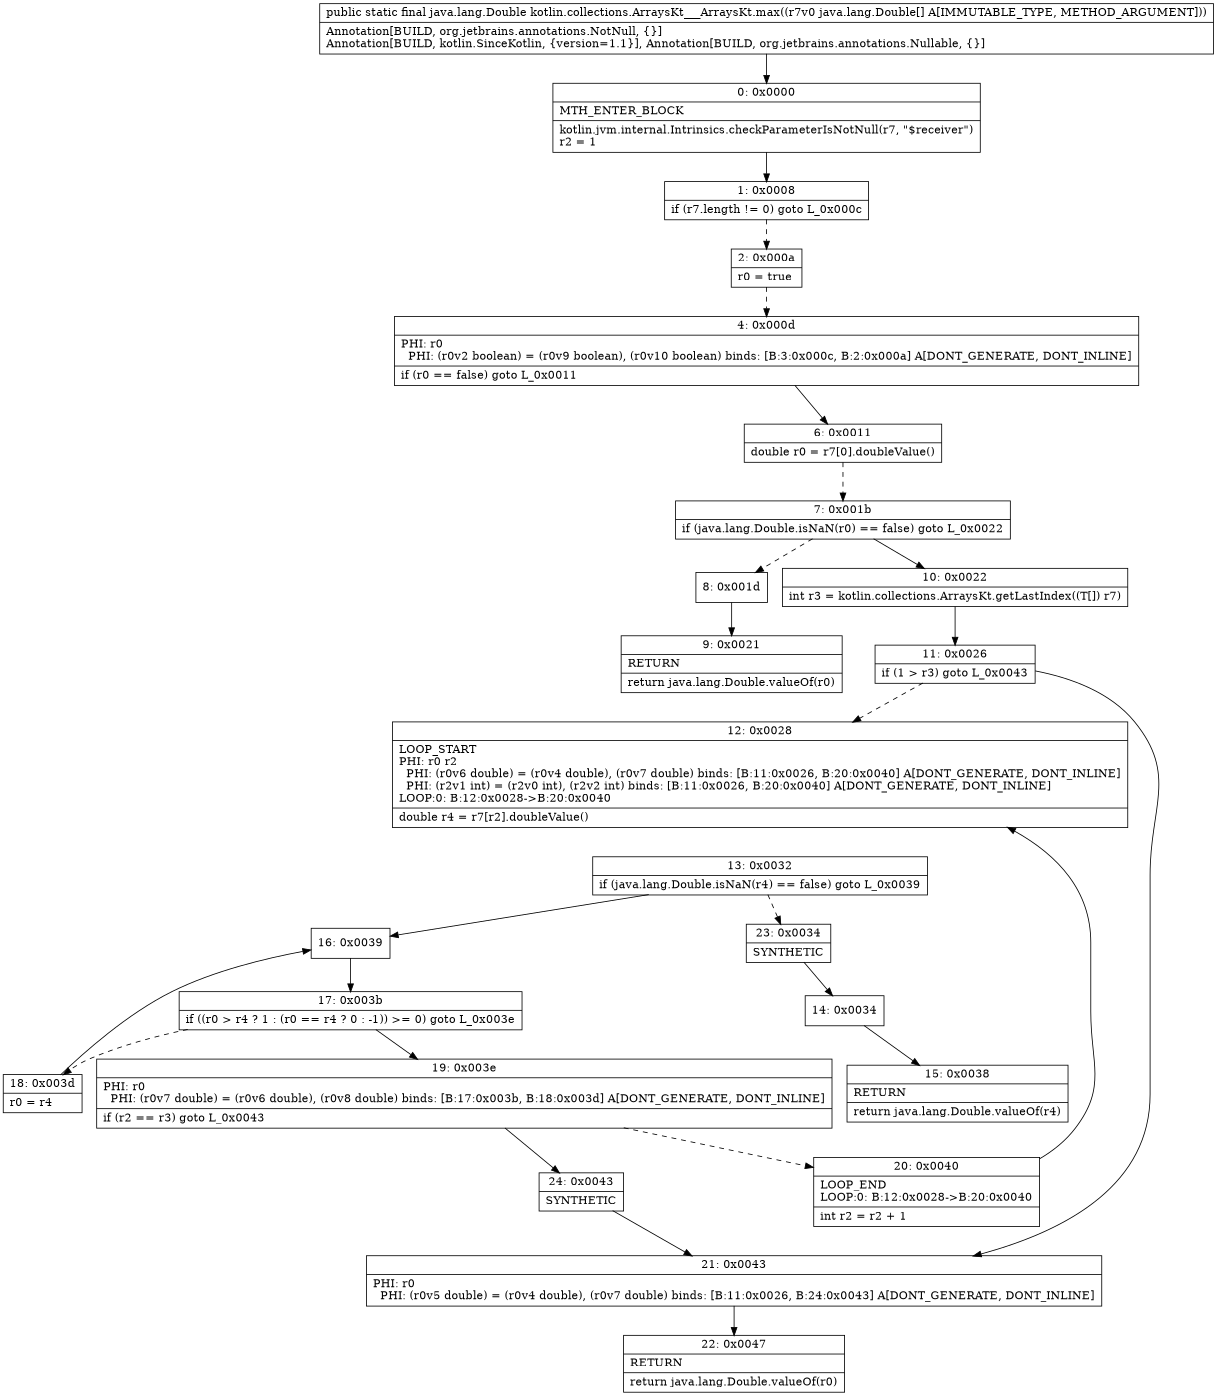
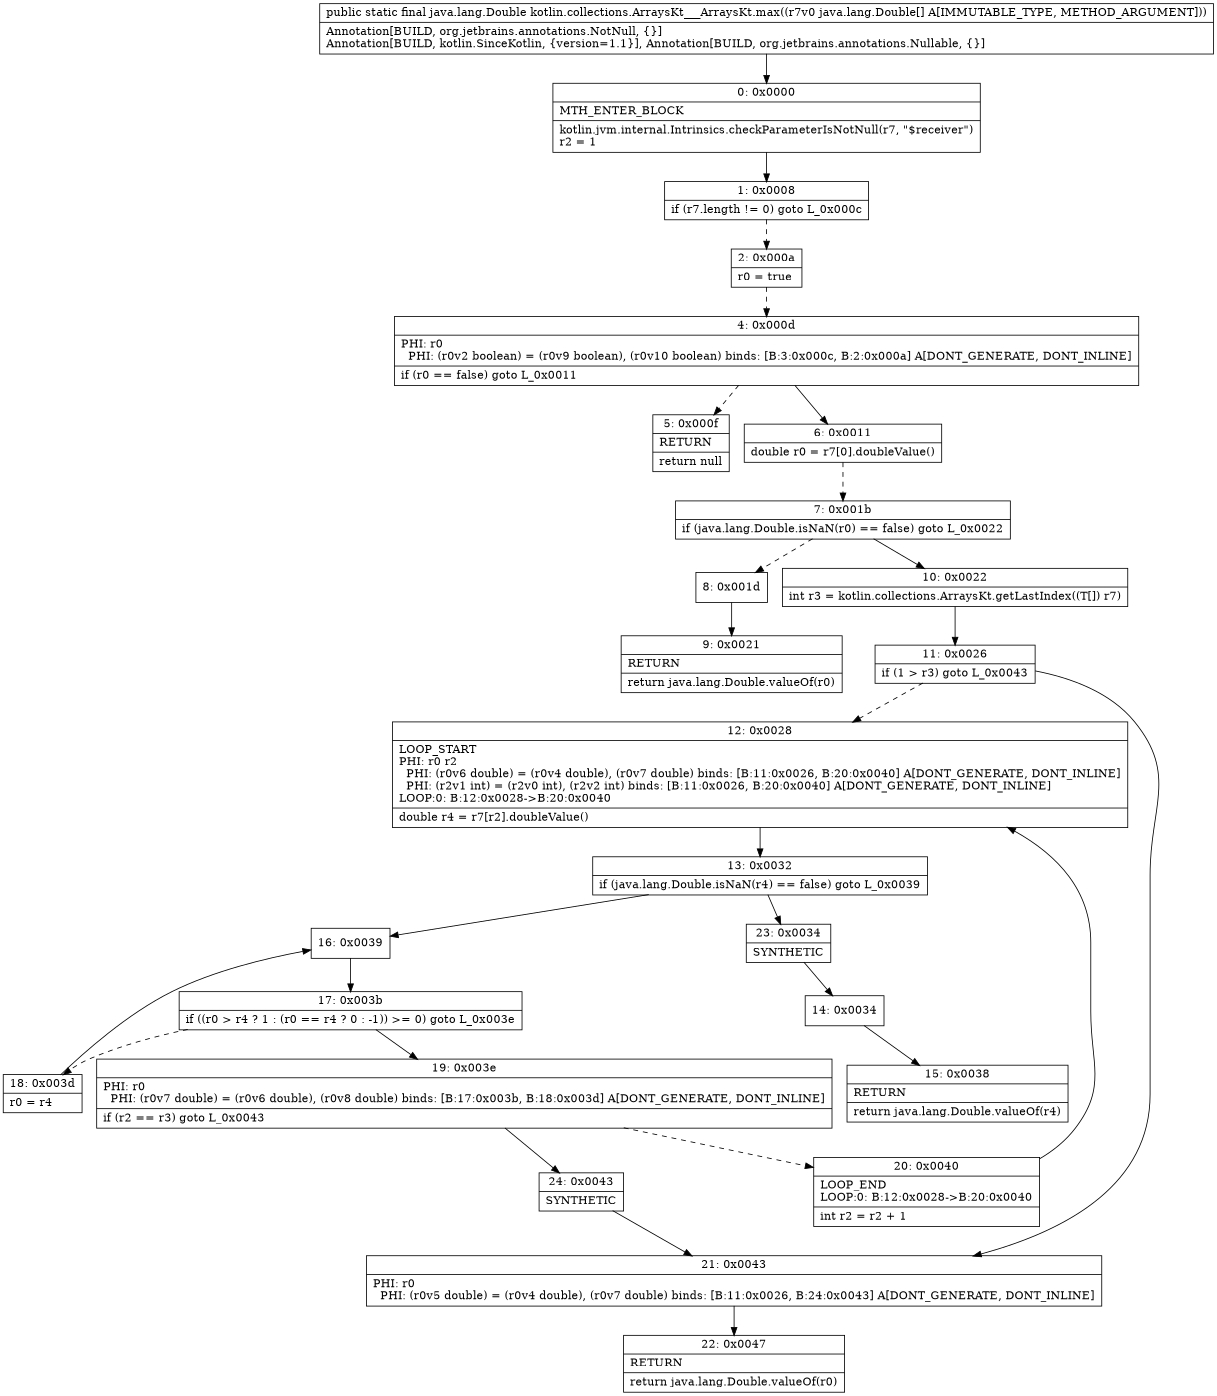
node "5: 0x000f": added
edge "12: 0x0028" -> "13: 0x0032": added
edge "13: 0x0032" -> "23: 0x0034": style dashed -> solid
